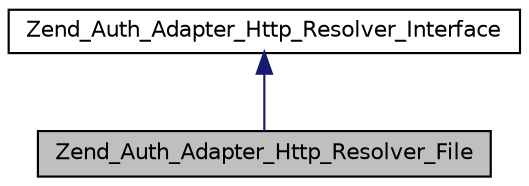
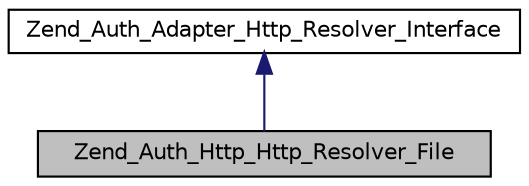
node "Zend_Auth_Adapter_Http_Resolver_File": label "Zend_Auth_Adapter_Http_Resolver_File" -> "Zend_Auth_Http_Http_Resolver_File"
